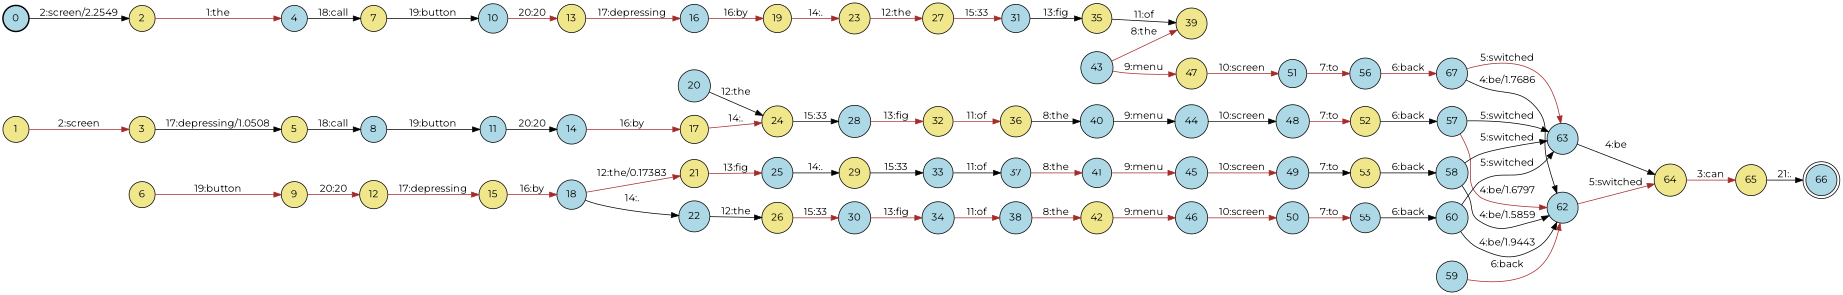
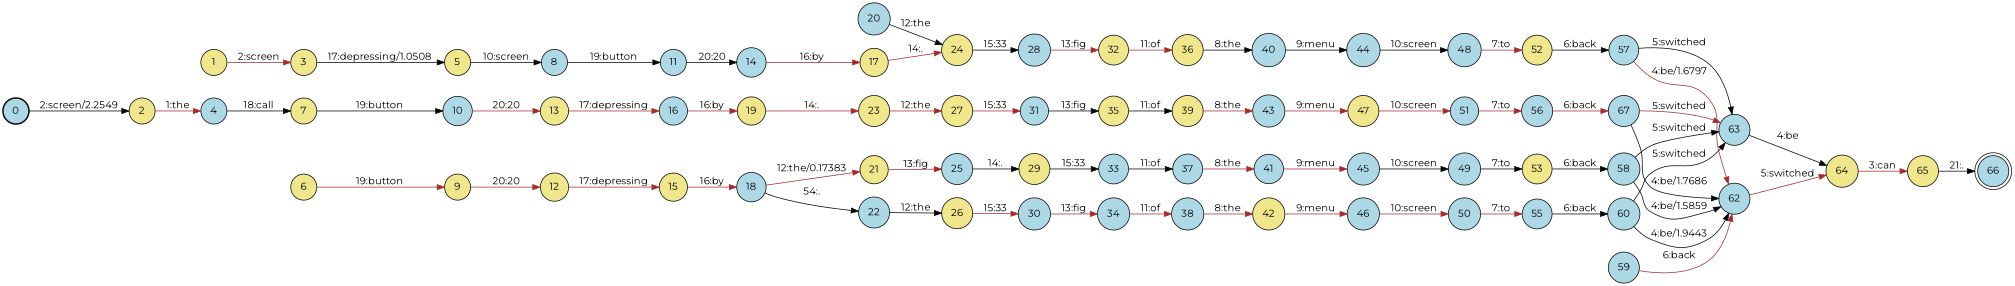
edge "43" -> "39": reversed
edge "5" -> "8": label "18:call" -> "10:screen"
edge "45" -> "49": color brown -> black
edge "18" -> "22": label "14:." -> "54:."
